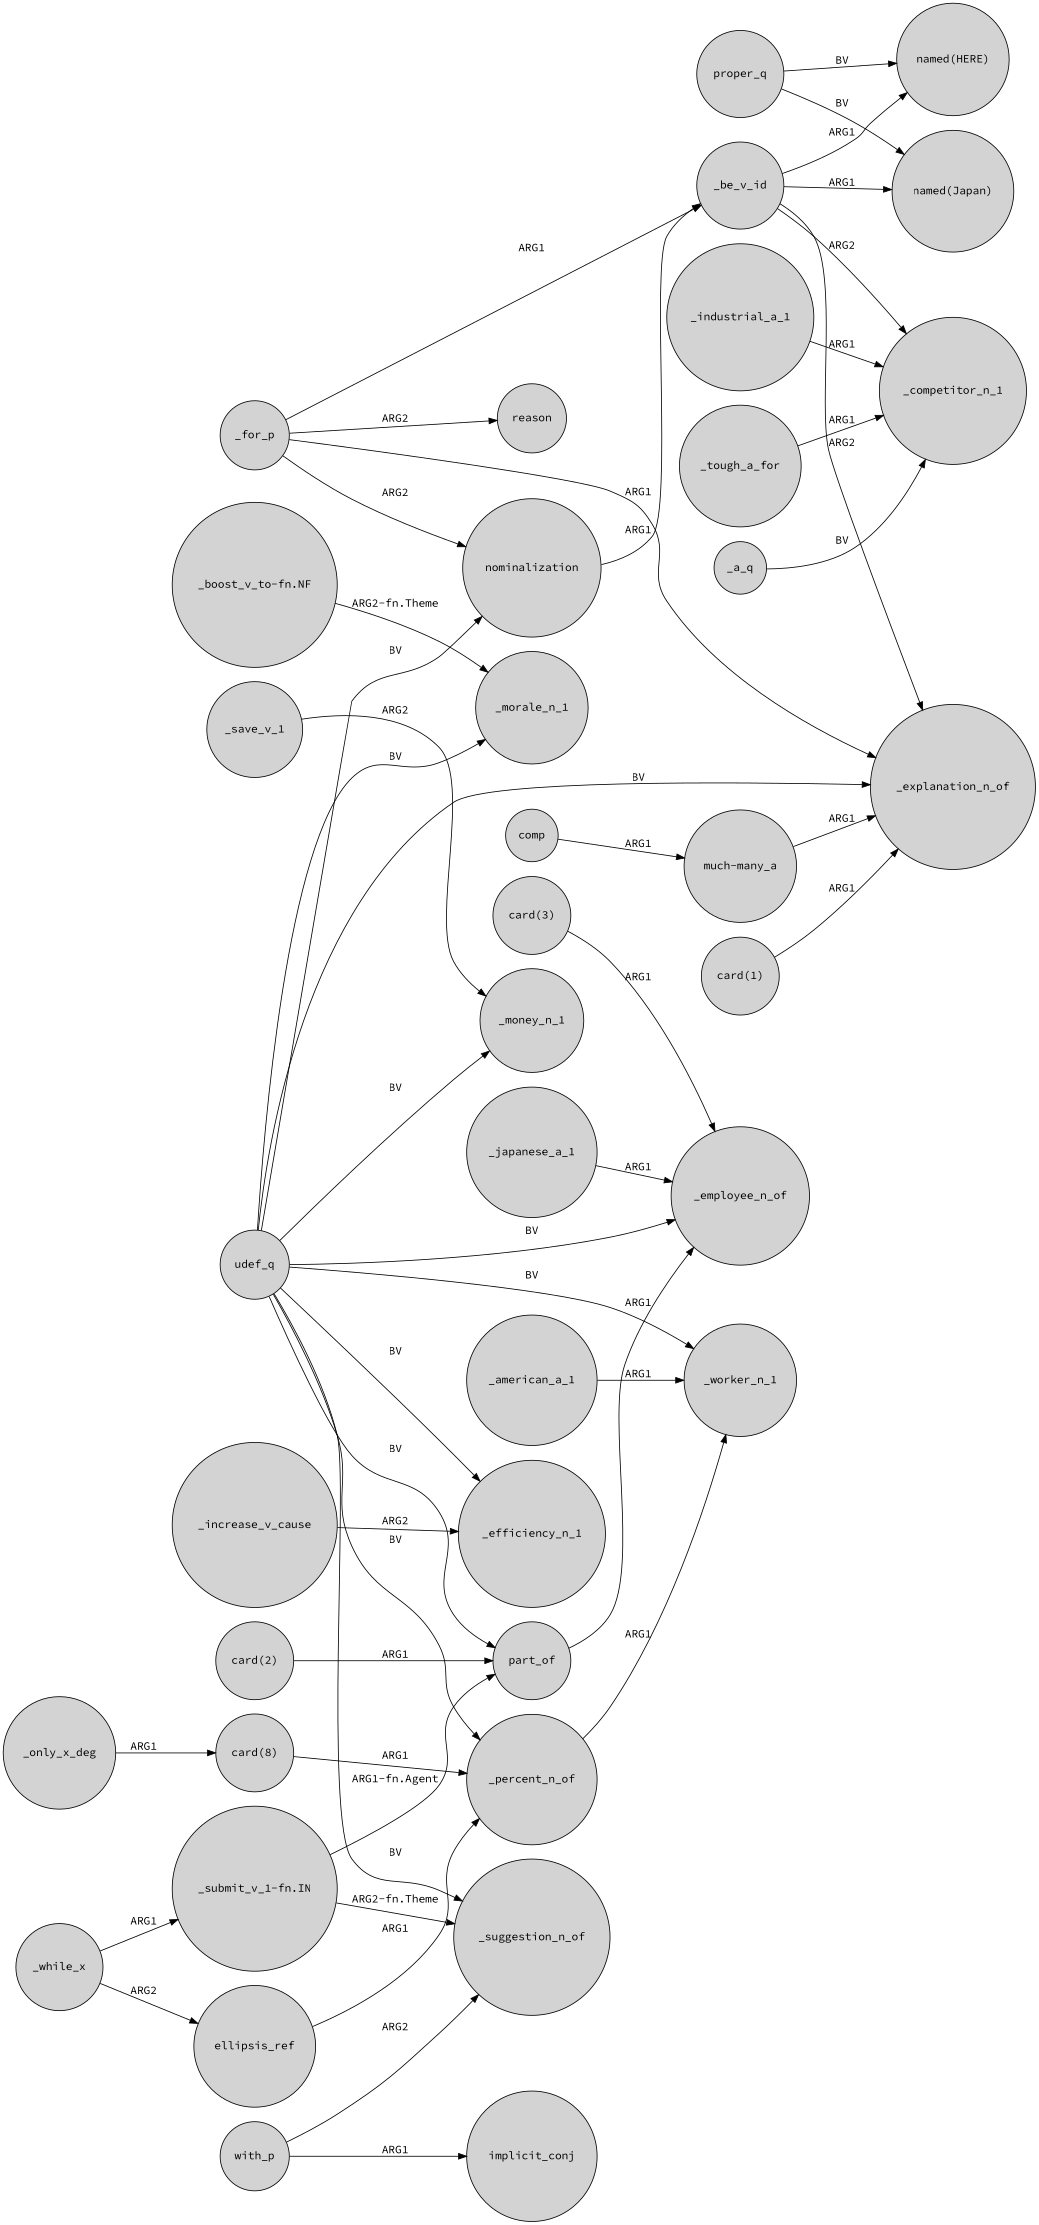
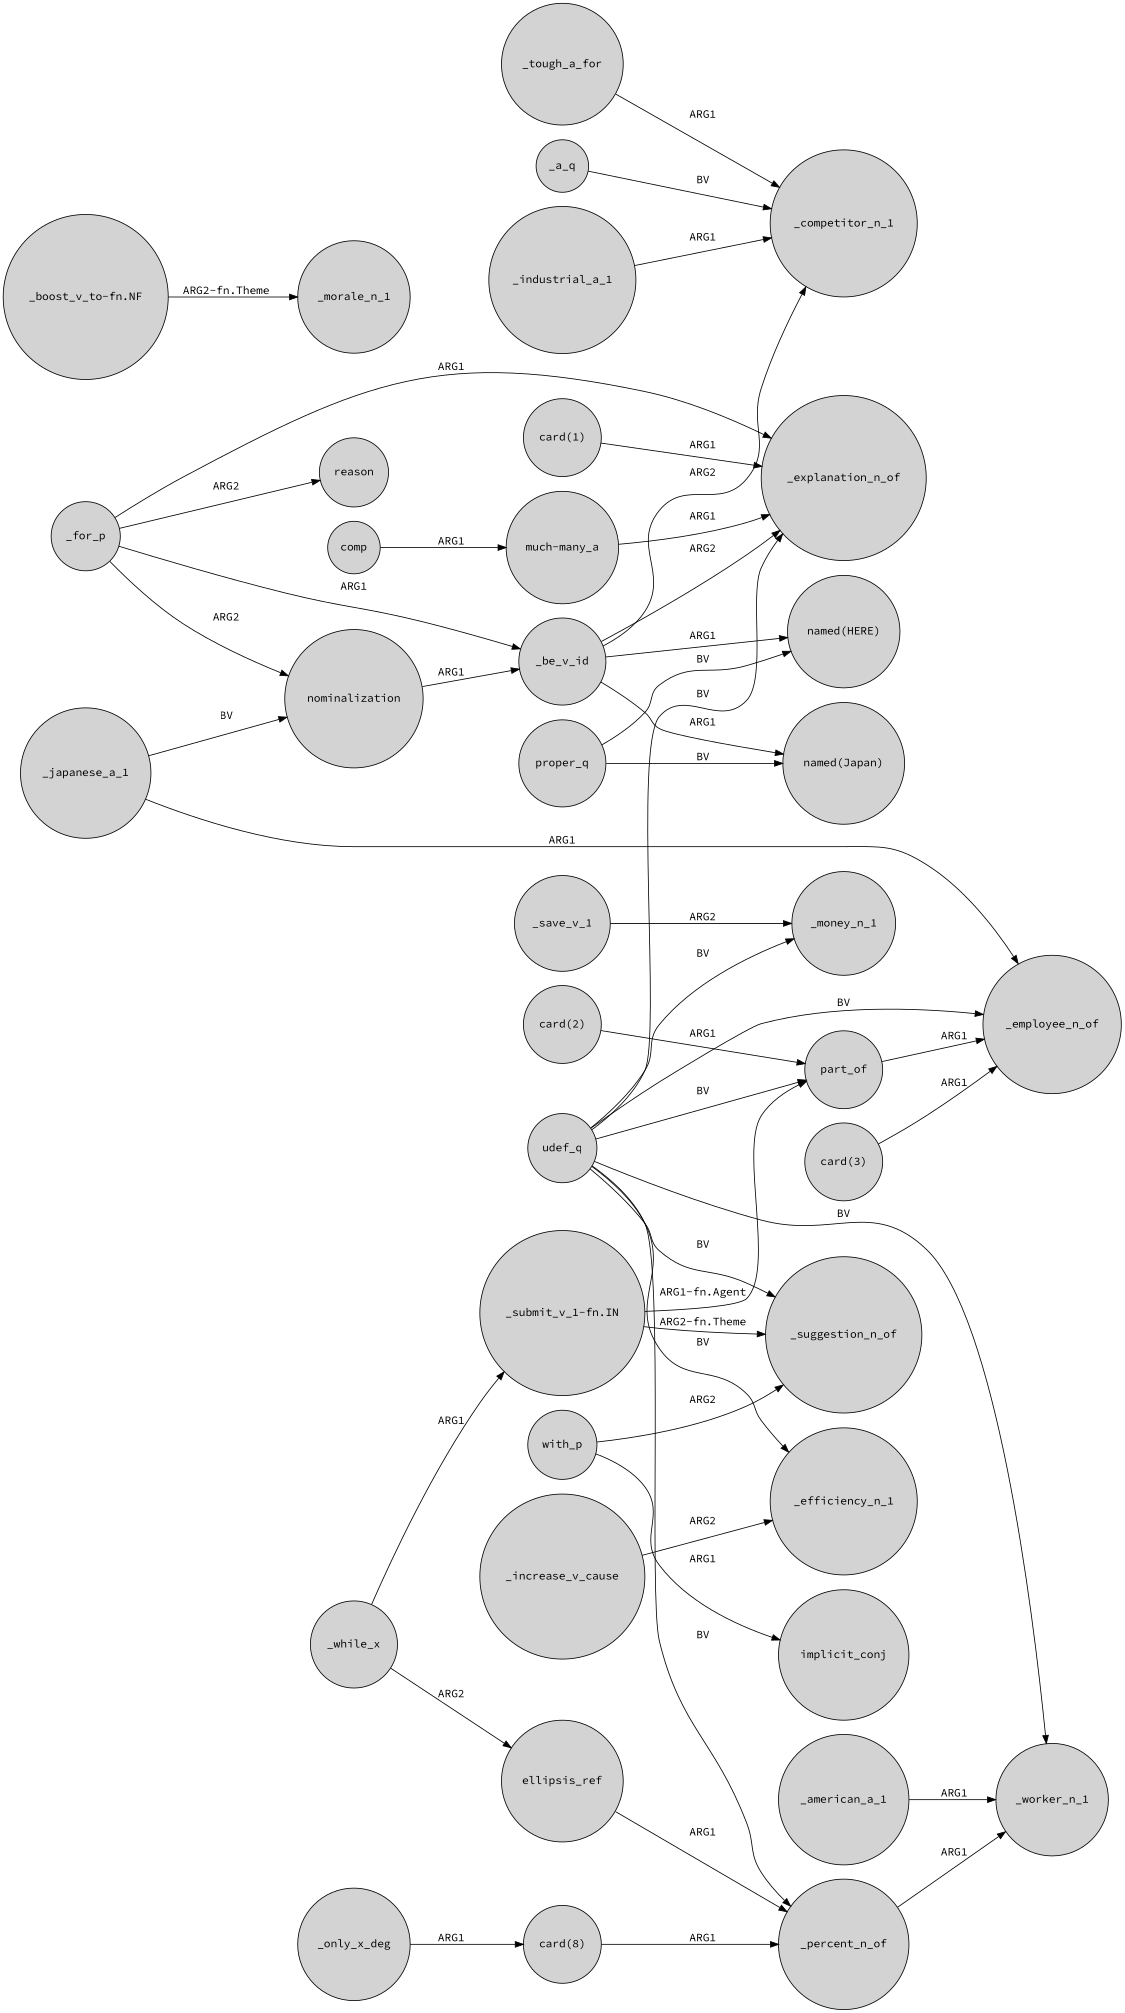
edge "udef_q" -> "nominalization": now "_japanese_a_1" -> "nominalization"
edge "udef_q" -> "_morale_n_1": removed, label "BV"
